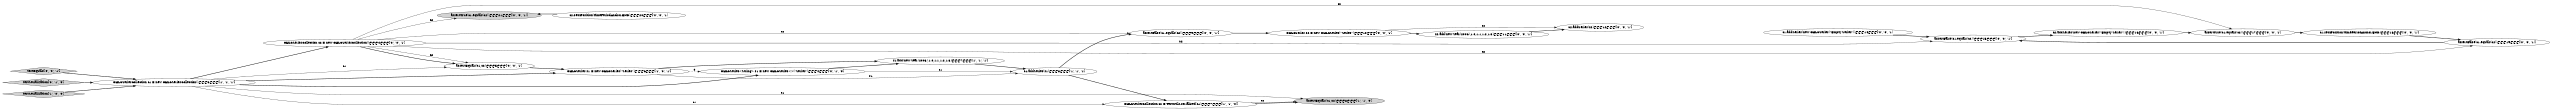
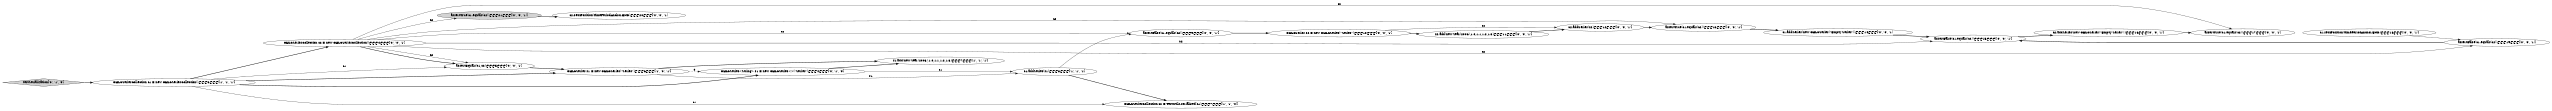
edge "c2.setXPosition(TimePeriodAnchor.END)@@@20@@@['0', '0', '1']" -> "assertTrue(c1.equals(c2))@@@21@@@['0', '0', '1']": reversed
node "assertTrue(c1.equals(c2))@@@13@@@['0', '0', '1']": added
edge "assertTrue(c1.equals(c2))@@@17@@@['0', '0', '1']" -> "c1.setXPosition(TimePeriodAnchor.END)@@@18@@@['0', '0', '1']": removed
edge "c1.setXPosition(TimePeriodAnchor.END)@@@18@@@['0', '0', '1']" -> "assertFalse(c1.equals(c2))@@@19@@@['0', '0', '1']": style bold -> solid
edge "c1.addSeries(s1)@@@8@@@['1', '1', '1']" -> "assertFalse(c1.equals(c2))@@@9@@@['0', '0', '1']": style bold -> solid
edge "s1.add(new Year(2006),1.0,1.1,1.2,1.3)@@@7@@@['1', '1', '1']" -> "c1.addSeries(s1)@@@8@@@['1', '1', '1']": removed
node "testEquals['0', '0', '1']": removed
node "testSerialization['1', '0', '0']": removed
node "assertEquals(c1,c2)@@@8@@@['1', '1', '0']": removed
